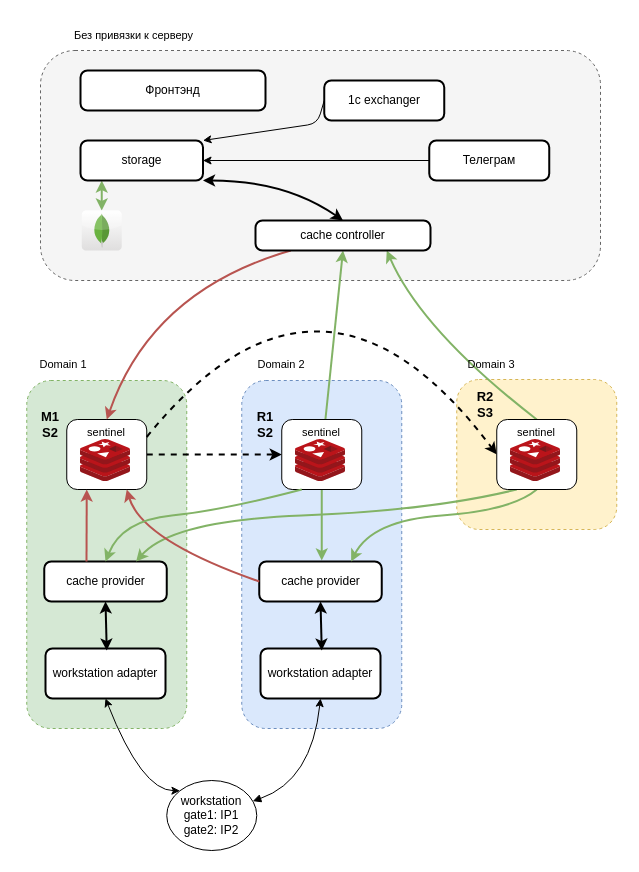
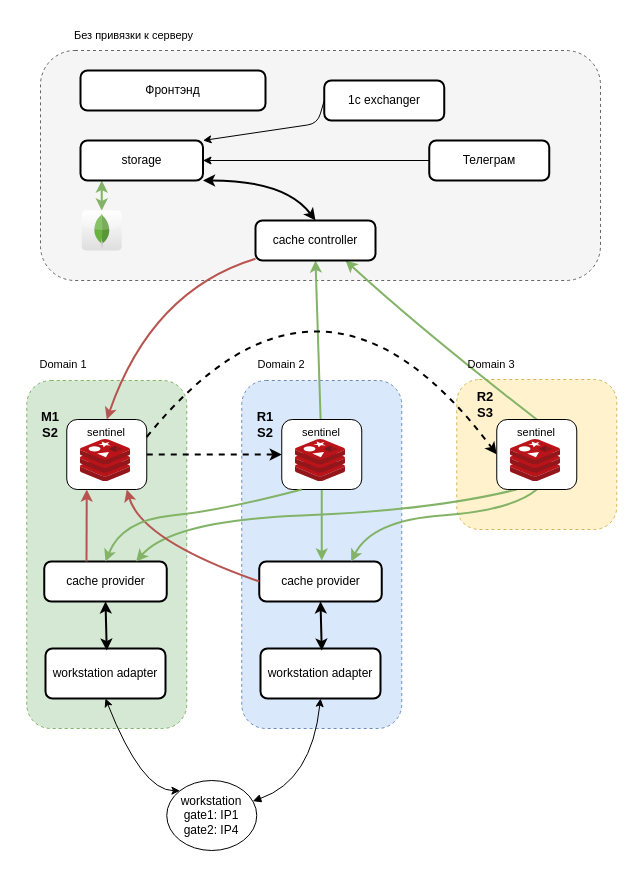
node "cache controller": size 175x30 -> 120x40
node "workstation gate1: IP1 gate2: IP2": label "workstation gate1: IP1 gate2: IP2" -> "workstation gate1: IP1 gate2: IP4"
